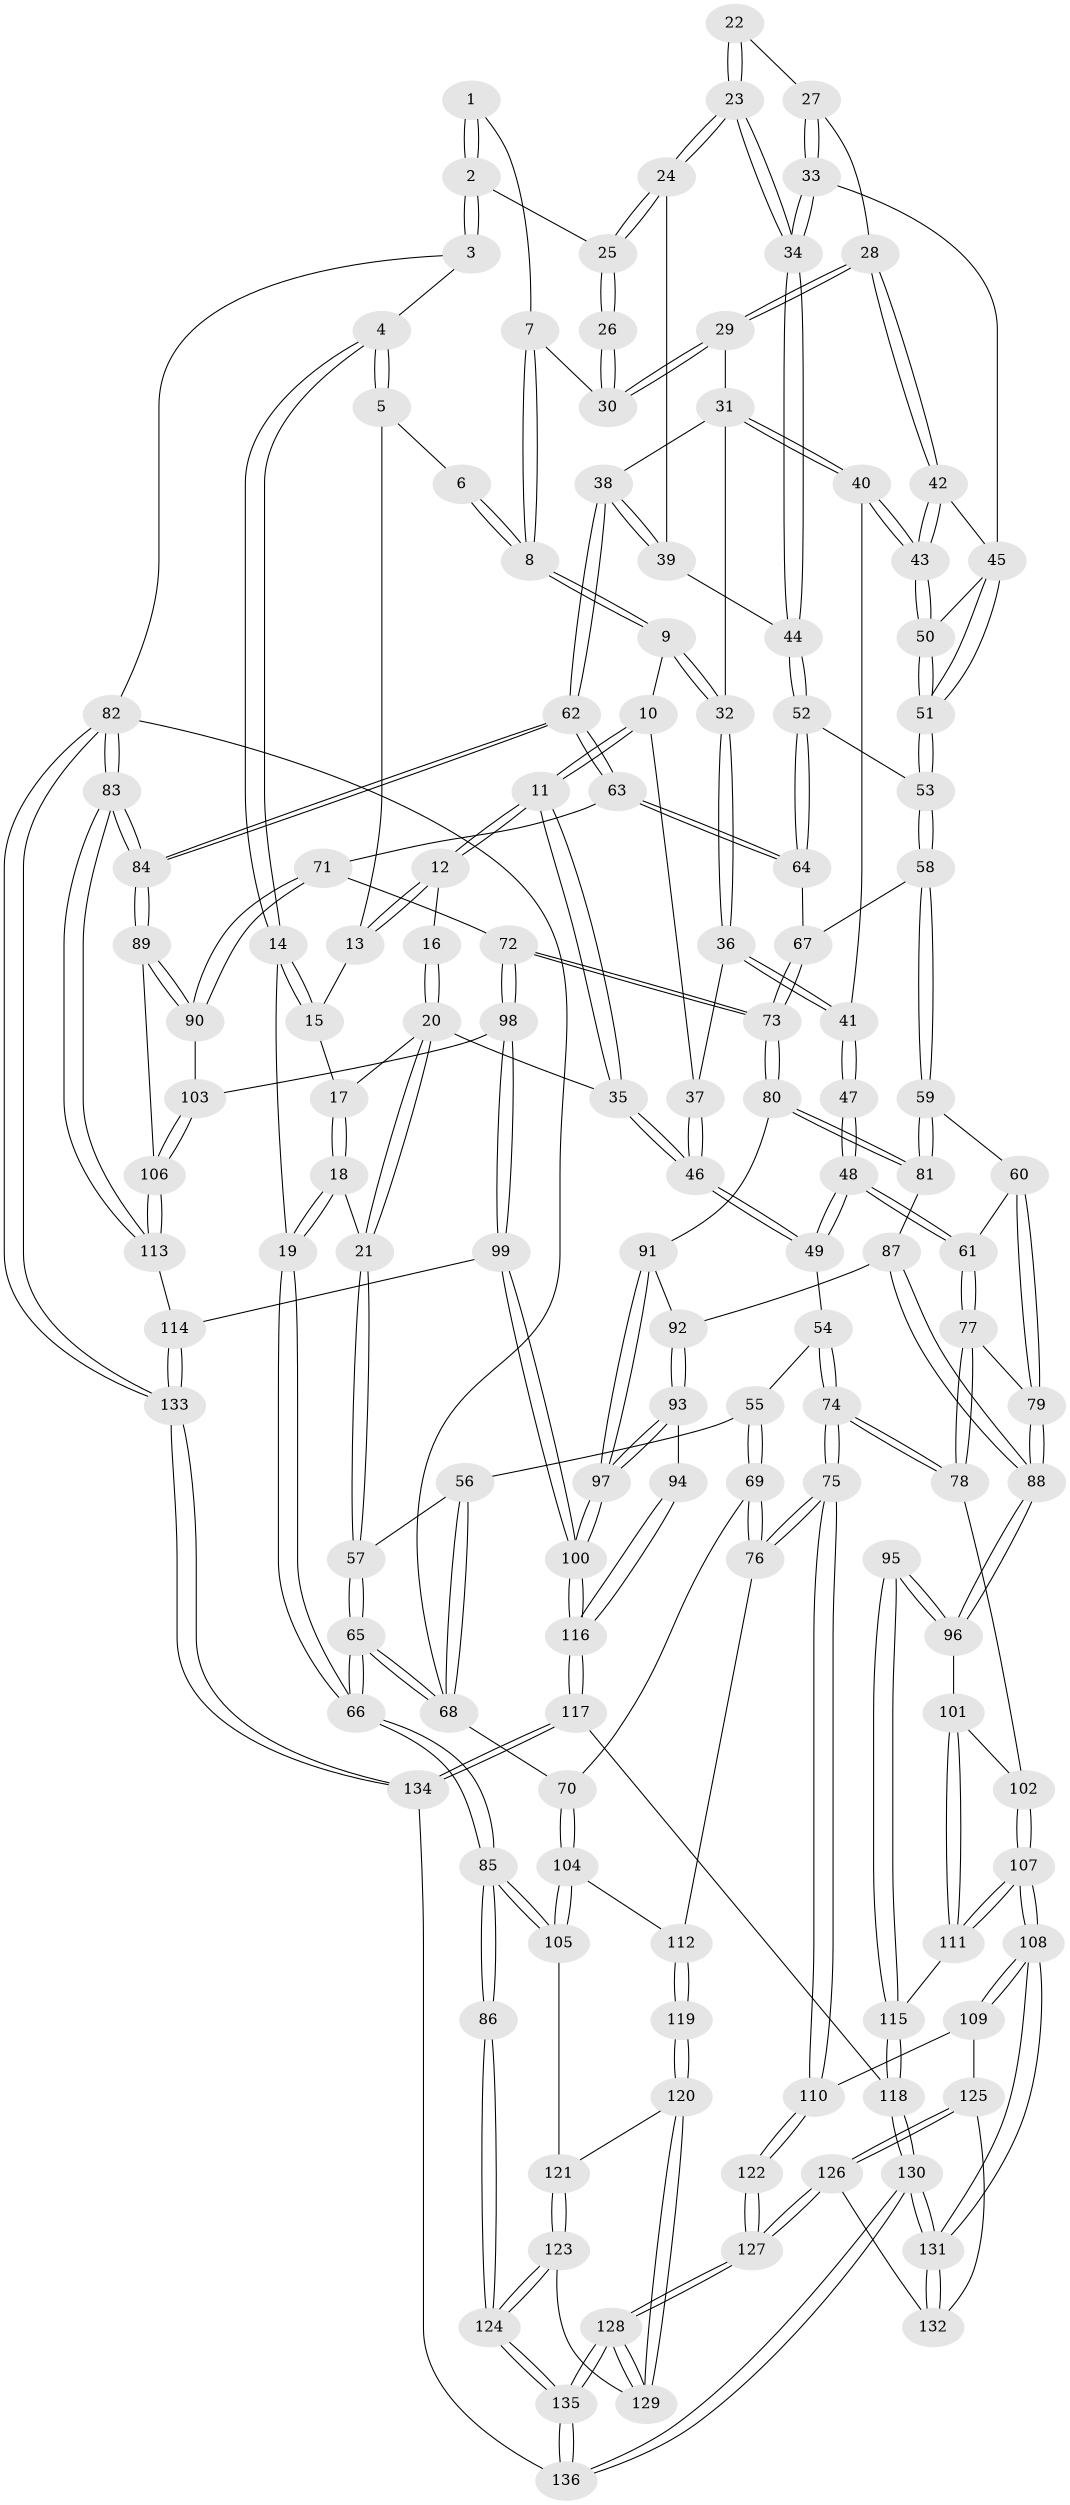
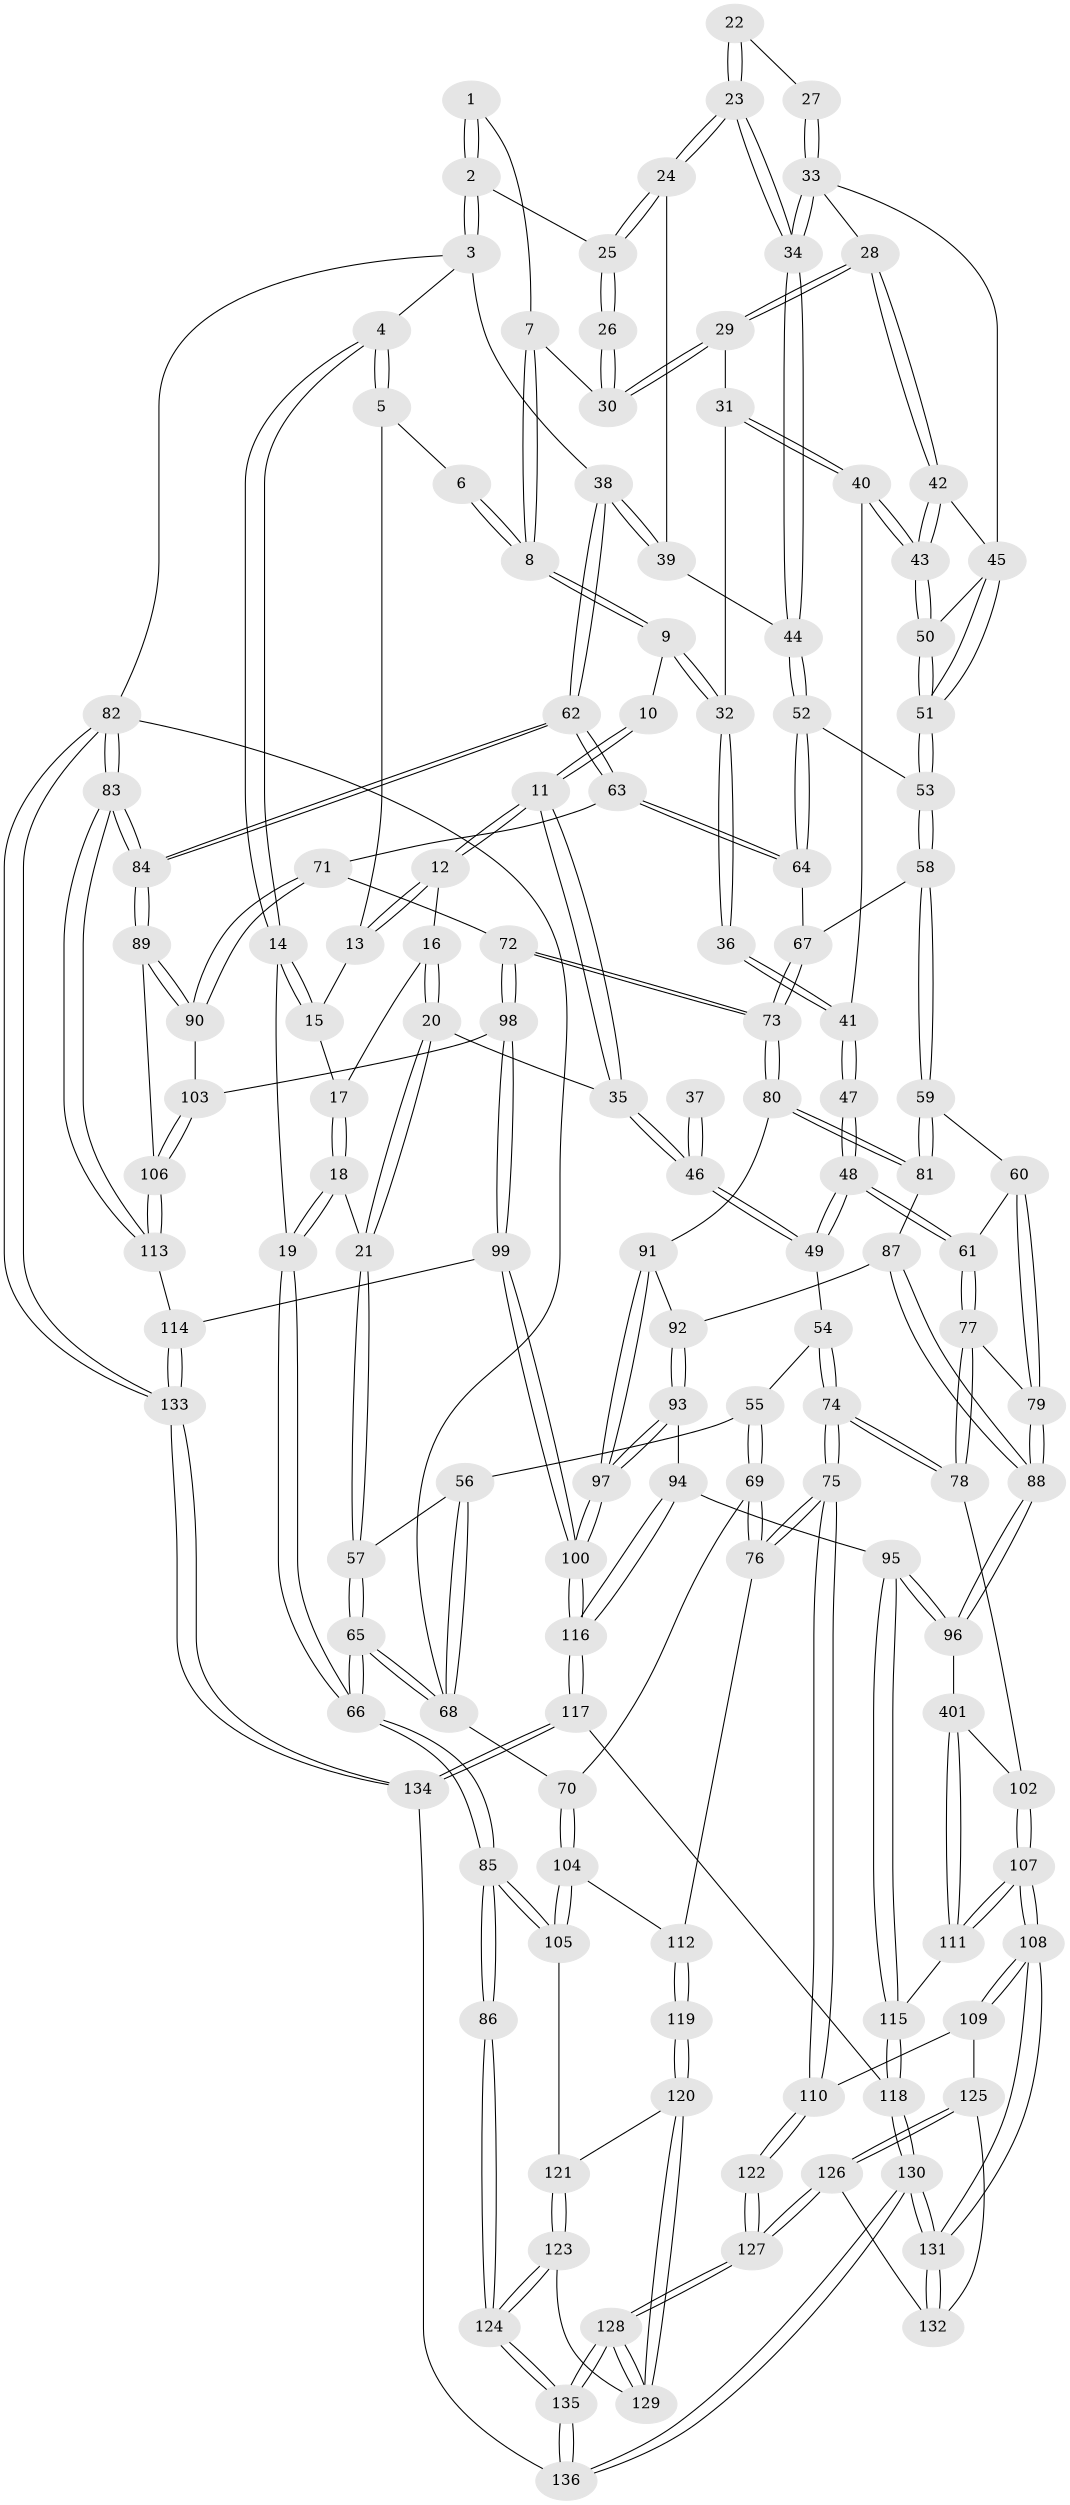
edge "27" -- "28": now "33" -- "28"
edge "31" -- "38": now "3" -- "38"
edge "10" -- "37": removed
edge "36" -- "37": removed
edge "20" -- "17": now "16" -- "17"
edge "94" -- "95": added
node "101": label "101" -> "401"
